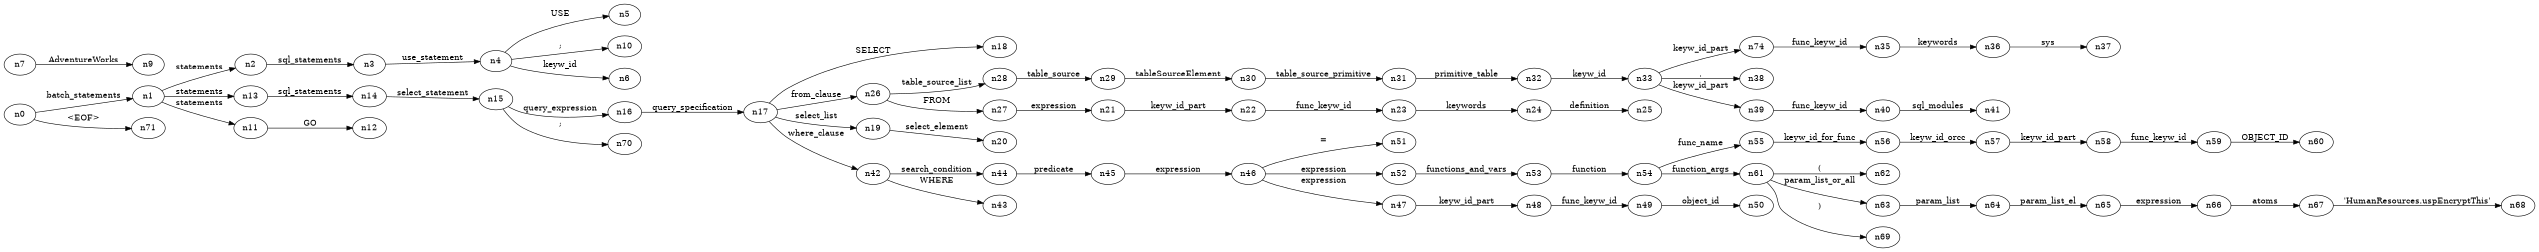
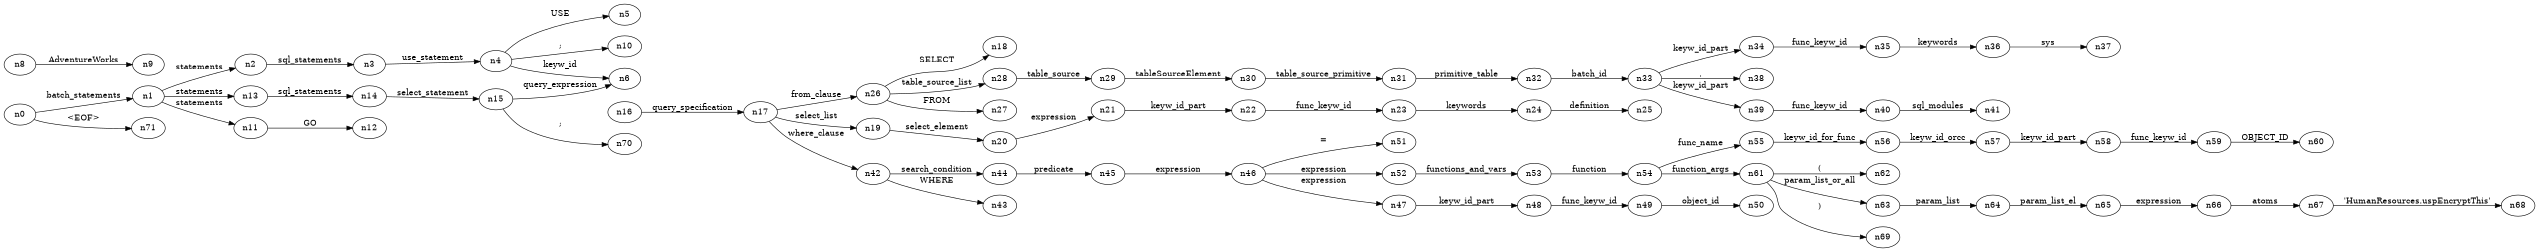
node "n74": label "n74" -> "n34"
edge "n17" -> "n18": now "n26" -> "n18"
node "n7": label "n7" -> "n8"
edge "n32" -> "n33": label "keyw_id" -> "batch_id"
edge "n27" -> "n21": now "n20" -> "n21"
edge "n15" -> "n16": now "n15" -> "n6"
